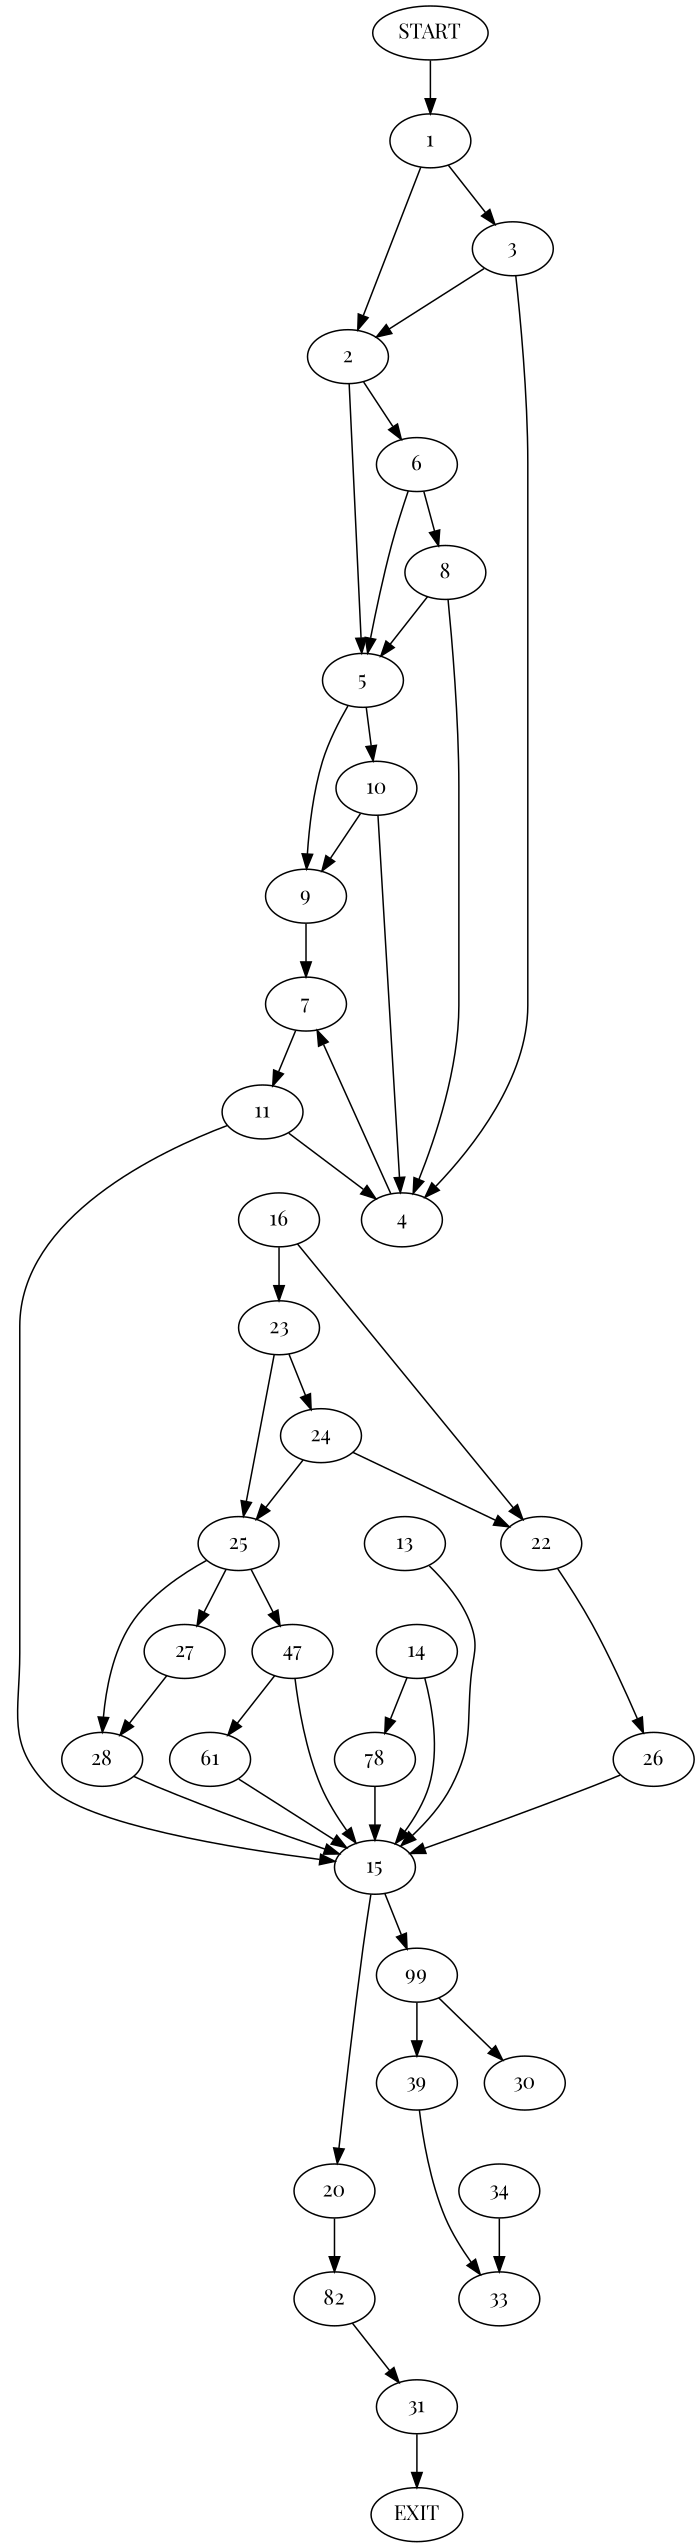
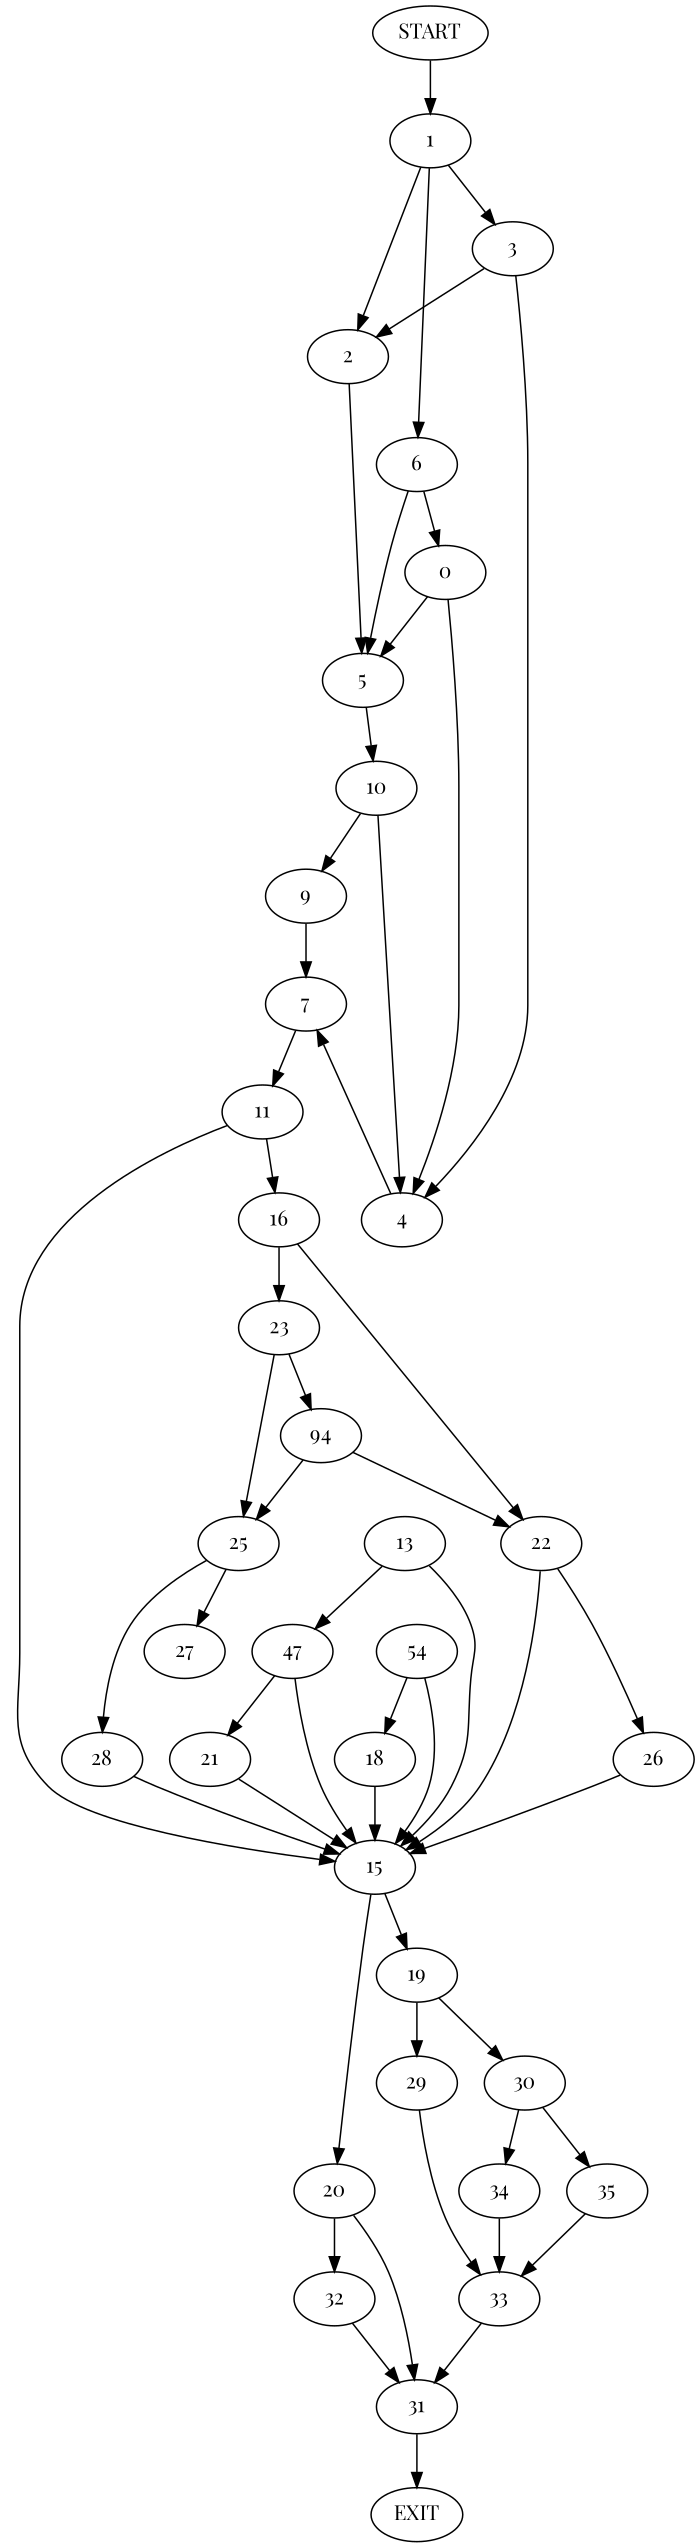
edge "2" -> "6": now "1" -> "6"
node "8": label "8" -> "0"
edge "5" -> "9": removed
edge "11" -> "4": now "11" -> "16"
node "24": label "24" -> "94"
edge "25" -> "47": now "13" -> "47"
node "14": label "14" -> "54"
edge "27" -> "28": removed
edge "22" -> "15": added
node "61": label "61" -> "21"
node "78": label "78" -> "18"
node "99": label "99" -> "19"
node "39": label "39" -> "29"
edge "30" -> "34": added
node "35": added
edge "20" -> "31": added
node "82": label "82" -> "32"
edge "33" -> "31": added
